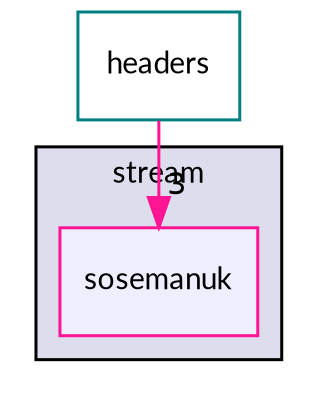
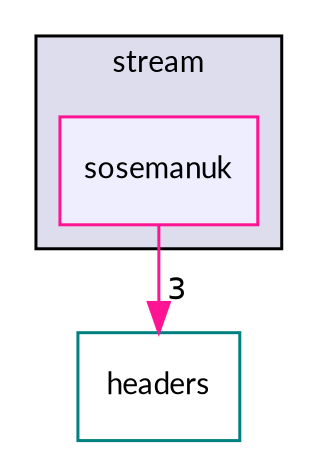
edge "headers" -> "sosemanuk": reversed
